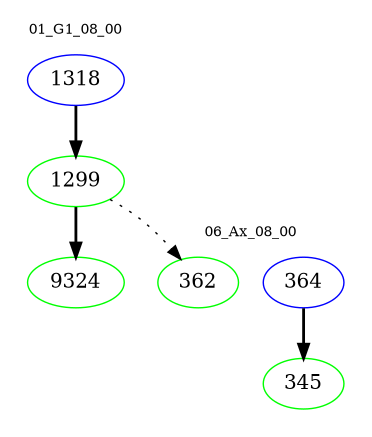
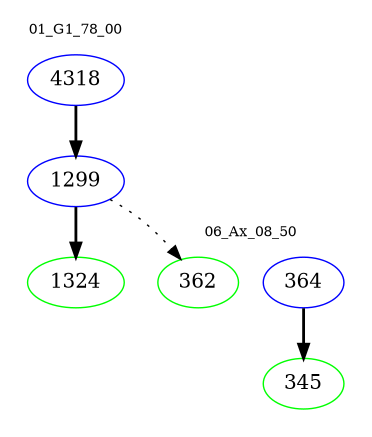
cluster "01_G1_08_00": label "01_G1_08_00" -> "01_G1_78_00"
node "1318": label "1318" -> "4318"
node "1299": color green -> blue
cluster "06_Ax_08_00": label "06_Ax_08_00" -> "06_Ax_08_50"
node "9324": label "9324" -> "1324"
